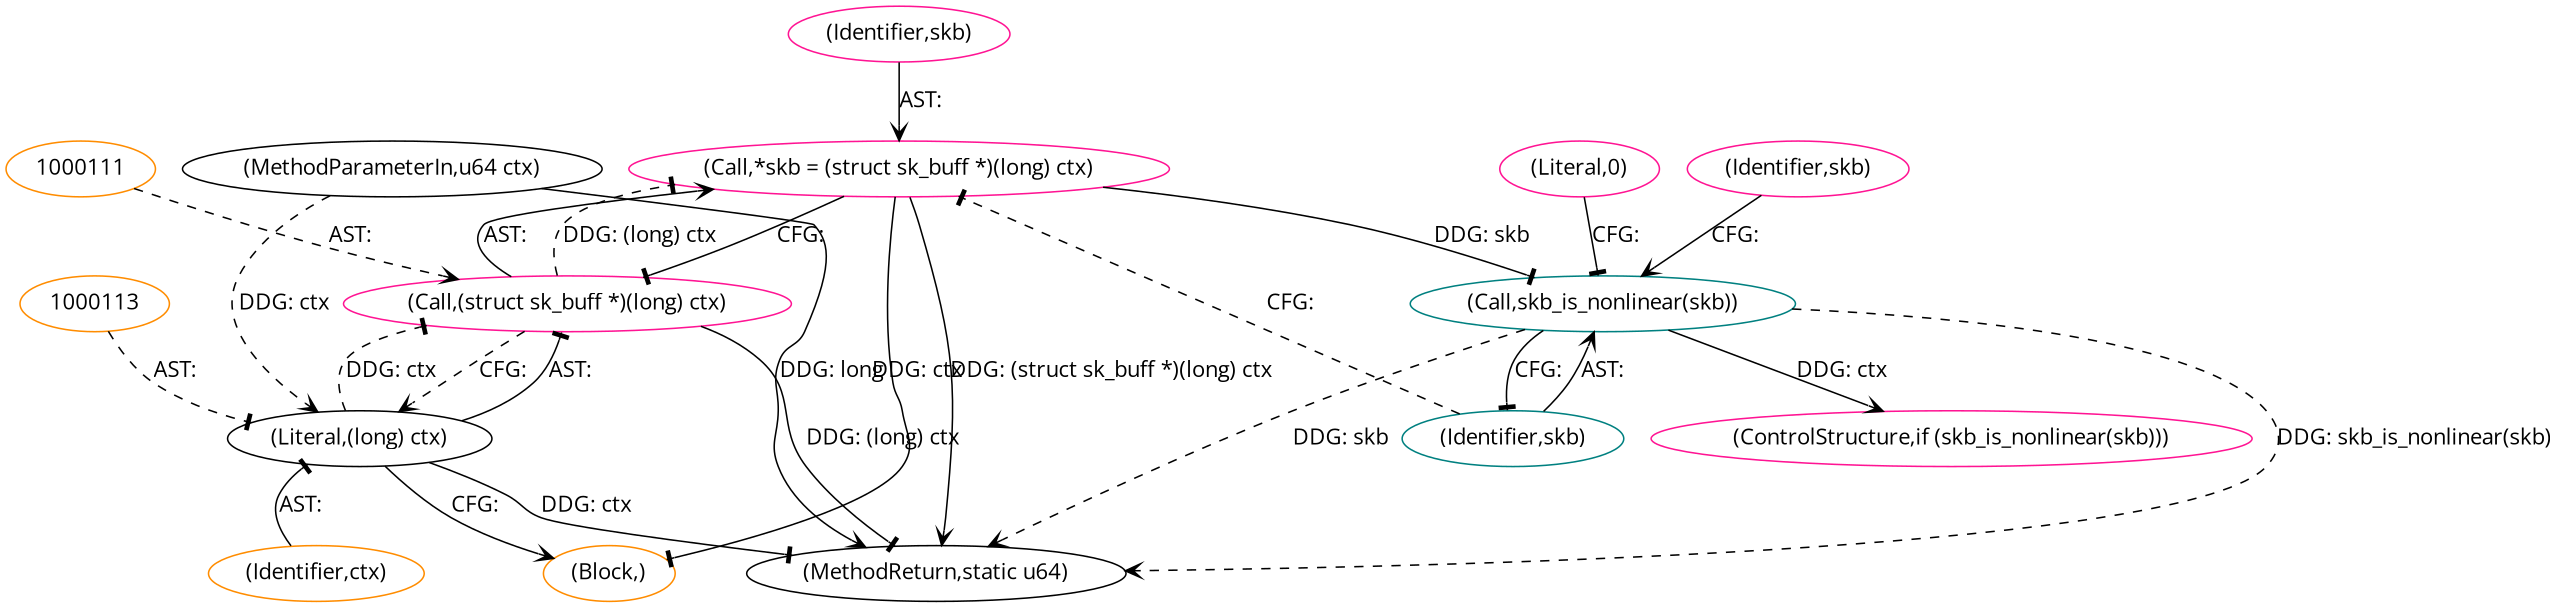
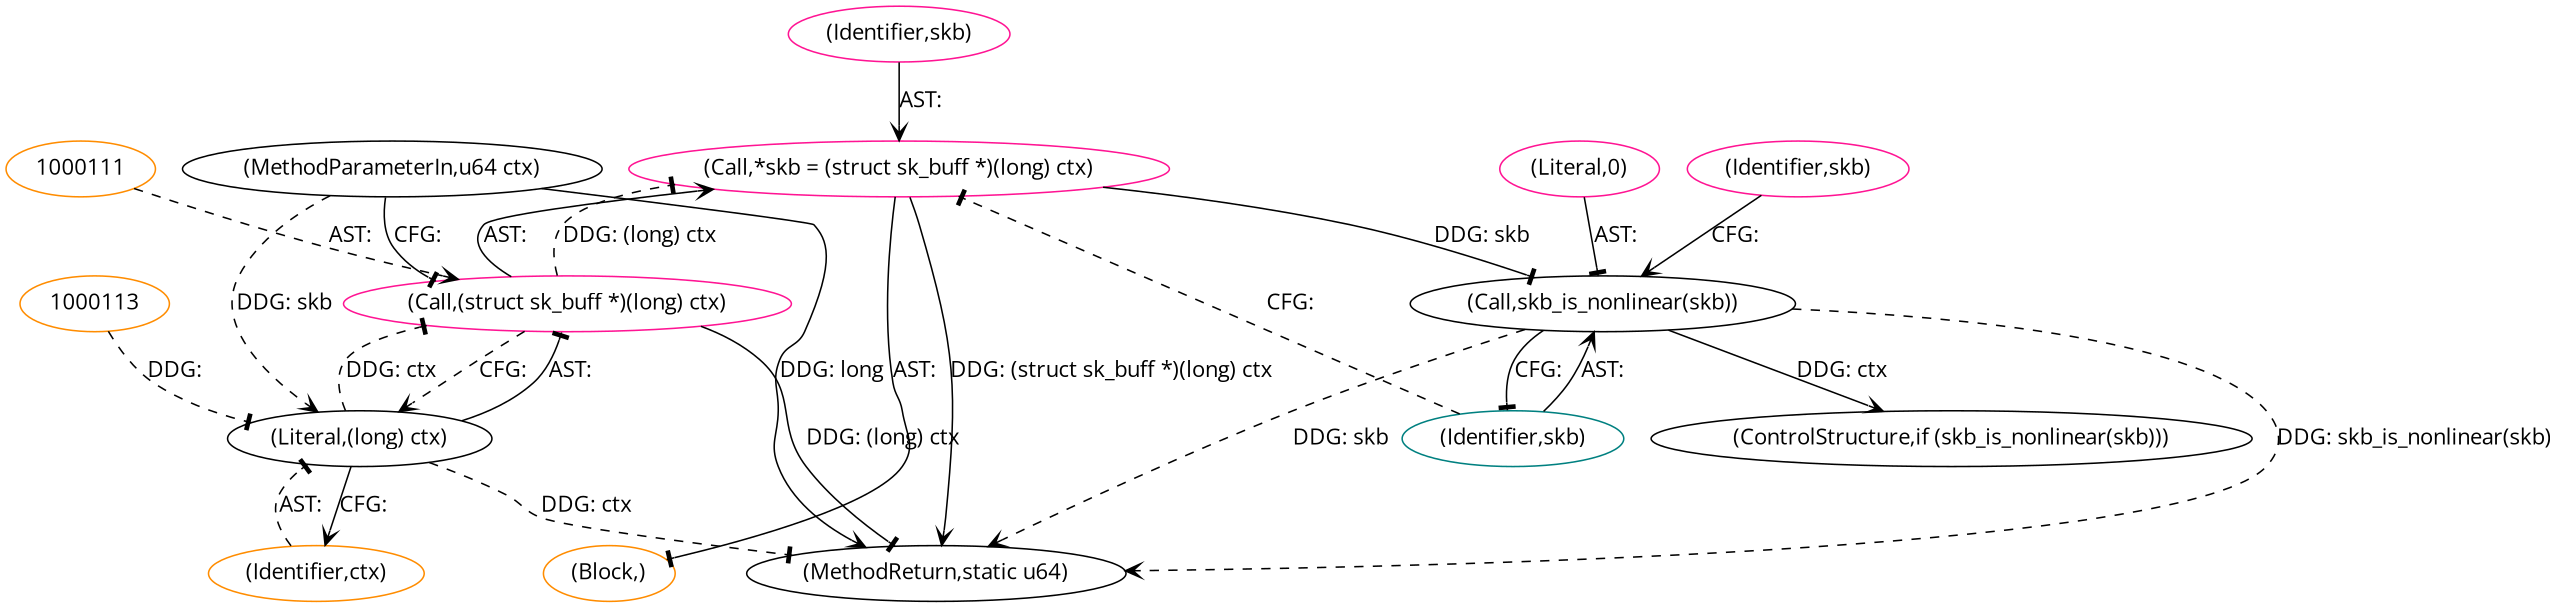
edge "(Literal,0)" -> "(Call,skb_is_nonlinear(skb))": label "CFG: " -> "AST: "
edge "(Call,*skb = (struct sk_buff *)(long) ctx)" -> "(Call,(struct sk_buff *)(long) ctx)": now "(MethodParameterIn,u64 ctx)" -> "(Call,(struct sk_buff *)(long) ctx)"
edge "(MethodParameterIn,u64 ctx)" -> "(Literal,(long) ctx)": label "DDG: ctx" -> "DDG: skb"
node "(Call,skb_is_nonlinear(skb))": color teal -> black
edge "1000113" -> "(Literal,(long) ctx)": label "AST: " -> "DDG: "
edge "(Call,*skb = (struct sk_buff *)(long) ctx)" -> "(Block,)": label "DDG: ctx" -> "AST: "
node "(ControlStructure,if (skb_is_nonlinear(skb)))": color deeppink -> black
edge "(Identifier,ctx)" -> "(Literal,(long) ctx)": style solid -> dashed
edge "(Literal,(long) ctx)" -> "(Block,)": now "(Literal,(long) ctx)" -> "(Identifier,ctx)"
edge "(Literal,(long) ctx)" -> "(MethodReturn,static u64)": style solid -> dashed
